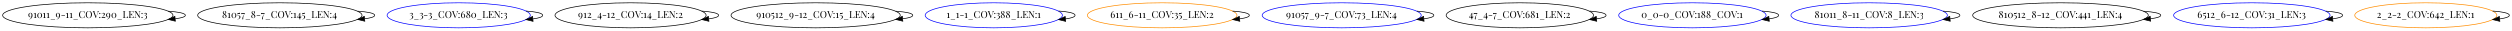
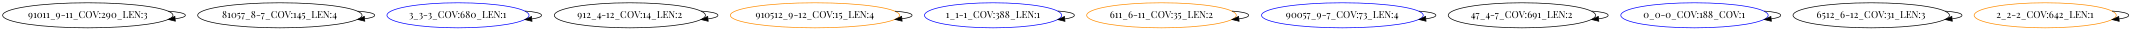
node "3_3-3_COV:680_LEN:3": label "3_3-3_COV:680_LEN:3" -> "3_3-3_COV:680_LEN:1"
node "910512_9-12_COV:15_LEN:4": color black -> darkorange
node "91057_9-7_COV:73_LEN:4": label "91057_9-7_COV:73_LEN:4" -> "90057_9-7_COV:73_LEN:4"
node "47_4-7_COV:681_LEN:2": label "47_4-7_COV:681_LEN:2" -> "47_4-7_COV:691_LEN:2"
node "81011_8-11_COV:8_LEN:3": removed
node "810512_8-12_COV:441_LEN:4": removed
node "6512_6-12_COV:31_LEN:3": color blue -> black
